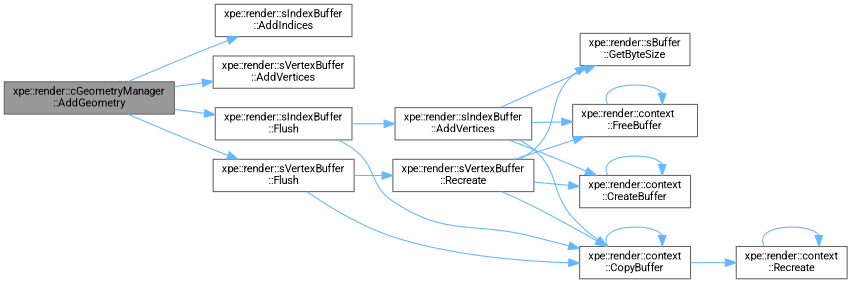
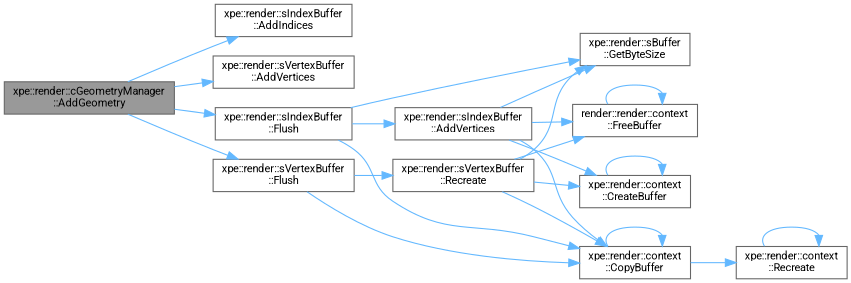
edge "xpe::render::sIndexBuffer ::Flush" -> "xpe::render::sBuffer ::GetByteSize": added
node "xpe::render::context ::FreeBuffer": label "xpe::render::context ::FreeBuffer" -> "render::render::context ::FreeBuffer"
